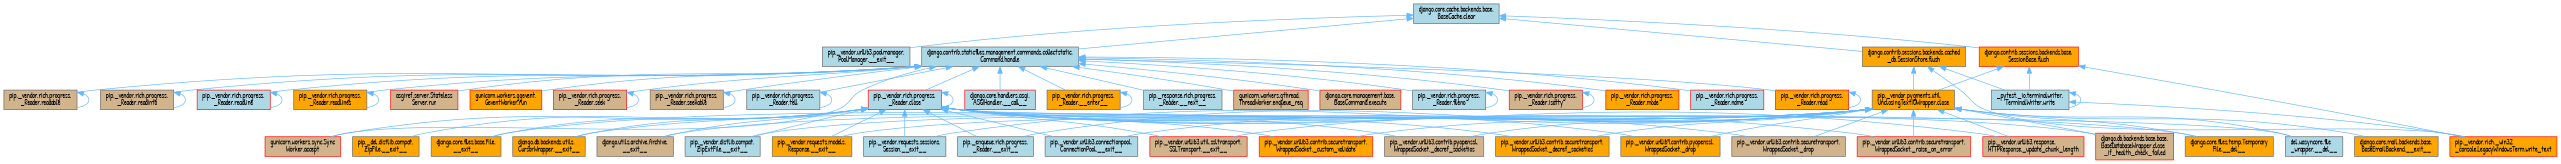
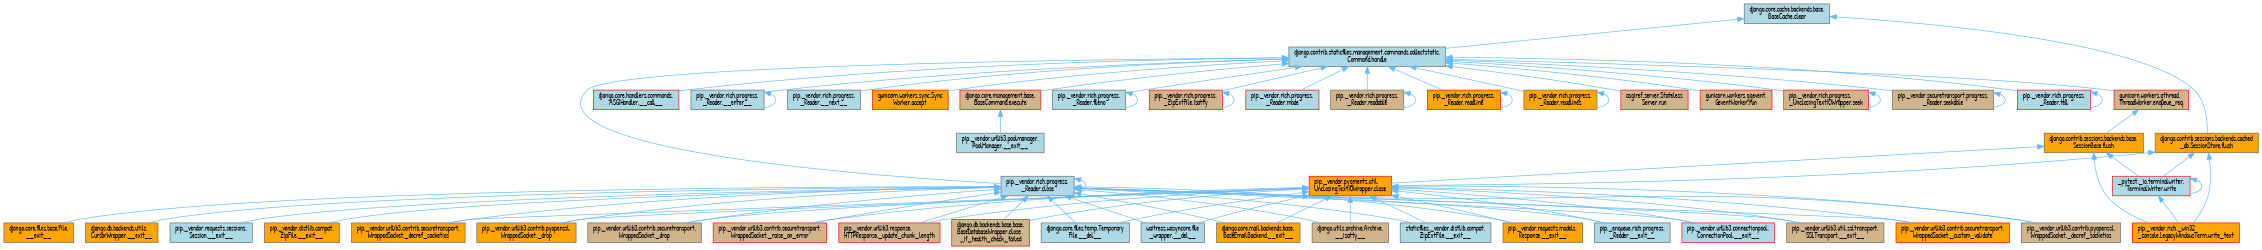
edge "pip._vendor.urllib3.poolmanager. PoolManager.__exit__" -> "django.core.cache.backends.base. BaseCache.clear": now "pip._vendor.urllib3.poolmanager. PoolManager.__exit__" -> "django.core.management.base. BaseCommand.execute"
edge "django.contrib.sessions.backends.base. SessionBase.flush" -> "django.core.cache.backends.base. BaseCache.clear": now "django.contrib.sessions.backends.base. SessionBase.flush" -> "gunicorn.workers.gthread. ThreadWorker.enqueue_req"
node "django.contrib.sessions.backends.base. SessionBase.flush": color red -> grey40
node "pip._vendor.rich.progress. _Reader.readinto": removed
node "pip._vendor.rich.progress. _Reader.readline": fillcolor lightblue -> orange
node "gunicorn.workers.ggevent. GeventWorker.run": fillcolor orange -> tan
node "pip._vendor.rich.progress. _Reader.seek": label "pip._vendor.rich.progress. _Reader.seek" -> "pip._vendor.rich.progress. _UnclosingTextIOWrapper.seek"
node "pip._vendor.rich.progress. _Reader.seekable": label "pip._vendor.rich.progress. _Reader.seekable" -> "pip._vendor.securetransport.progress. _Reader.seekable"
node "pip._vendor.rich.progress. _Reader.tell": color grey40 -> red
node "pip._vendor.rich.progress. _Reader.close": color red -> grey40
node "django.core.handlers.asgi. ASGIHandler.__call__": label "django.core.handlers.asgi. ASGIHandler.__call__" -> "django.core.handlers.commands. ASGIHandler.__call__"
node "pip._vendor.rich.progress. _Reader.__enter__": fillcolor orange -> lightblue
node "pip._response.rich.progress. _Reader.__next__": label "pip._response.rich.progress. _Reader.__next__" -> "pip._vendor.rich.progress. _Reader.__next__"
node "pip._vendor.rich.progress. _Reader.isatty": label "pip._vendor.rich.progress. _Reader.isatty" -> "pip._vendor.rich.progress. _ZipExtFile.isatty"
node "pip._vendor.rich.progress. _Reader.mode": fillcolor orange -> lightblue
node "pip._vendor.rich.progress. _Reader.name": removed
node "pip._vendor.rich.progress. _Reader.read": removed
node "pip._vendor.pygments.util. UnclosingTextIOWrapper.close": color grey40 -> red
node "_pytest._io.terminalwriter. TerminalWriter.write": color grey40 -> red
edge "django.core.files.base.File. __exit__" -> "pip._vendor.pygments.util. UnclosingTextIOWrapper.close": removed
edge "pip._vendor.requests.sessions. Session.__exit__" -> "pip._vendor.pygments.util. UnclosingTextIOWrapper.close": removed
edge "django.db.backends.utils. CursorWrapper.__exit__" -> "pip._vendor.pygments.util. UnclosingTextIOWrapper.close": removed
edge "gunicorn.workers.sync.Sync Worker.accept" -> "pip._vendor.rich.progress. _Reader.close": now "django.core.mail.backends.base. BaseEmailBackend.__exit__" -> "pip._vendor.rich.progress. _Reader.close"
node "gunicorn.workers.sync.Sync Worker.accept": fillcolor tan -> orange
node "pip._del.distlib.compat. ZipFile.__exit__": label "pip._del.distlib.compat. ZipFile.__exit__" -> "pip._vendor.distlib.compat. ZipFile.__exit__"
node "django.utils.archive.Archive. __exit__": label "django.utils.archive.Archive. __exit__" -> "django.utils.archive.Archive. __isatty__"
node "pip._vendor.distlib.compat. ZipExtFile.__exit__": label "pip._vendor.distlib.compat. ZipExtFile.__exit__" -> "staticfiles._vendor.distlib.compat. ZipExtFile.__exit__"
node "pip._vendor.urllib3.connectionpool. ConnectionPool.__exit__": color grey40 -> red
node "pip._vendor.urllib3.util.ssltransport. SSLTransport.__exit__": color red -> grey40
node "pip._vendor.urllib9.contrib.pyopenssl. WrappedSocket._drop": label "pip._vendor.urllib9.contrib.pyopenssl. WrappedSocket._drop" -> "pip._vendor.urllib3.contrib.pyopenssl. WrappedSocket._drop"
node "django.core.files.temp.Temporary File.__del__": fillcolor orange -> lightblue
node "del.wasyncore.file _wrapper.__del__": label "del.wasyncore.file _wrapper.__del__" -> "waitress.wasyncore.file _wrapper.__del__"
